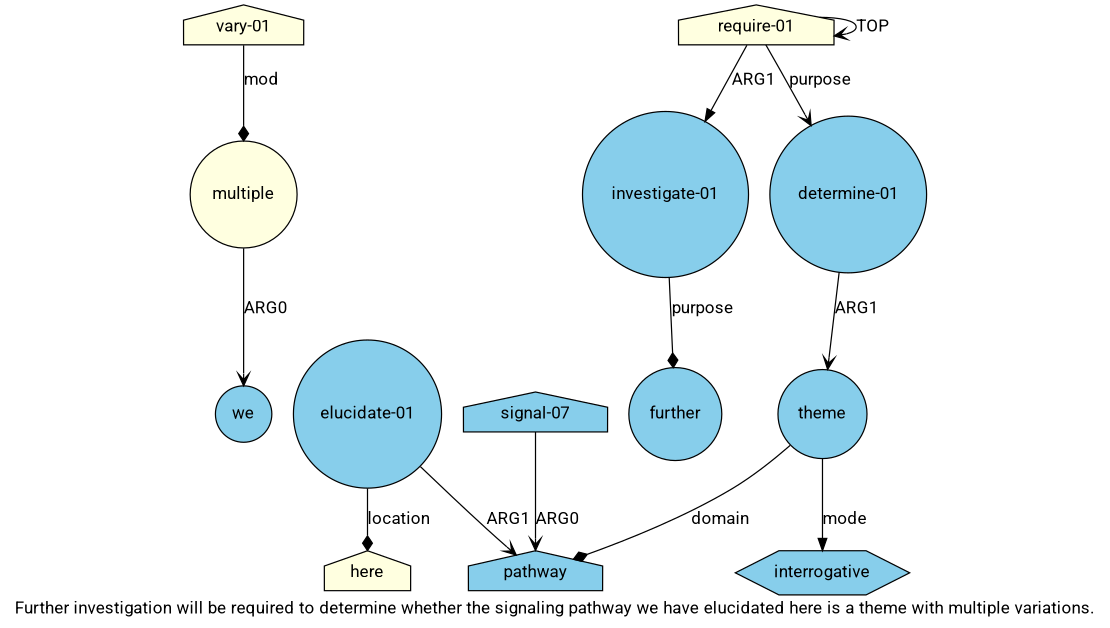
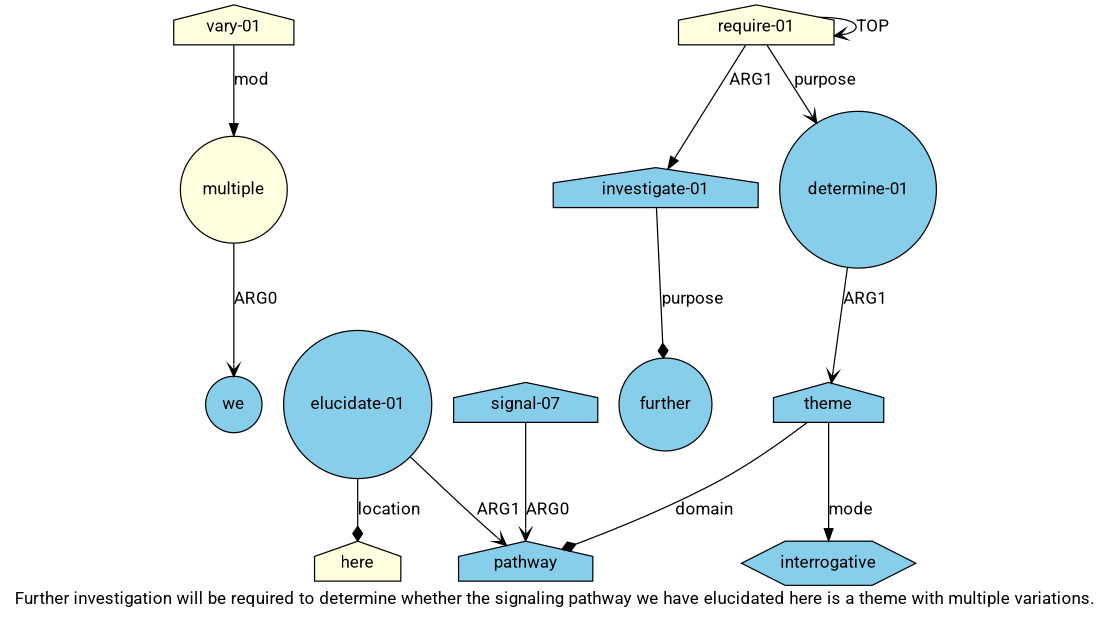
edge "vary-01" -> "multiple": arrowhead diamond -> normal
node "investigate-01": shape circle -> house
node "theme": shape circle -> house
